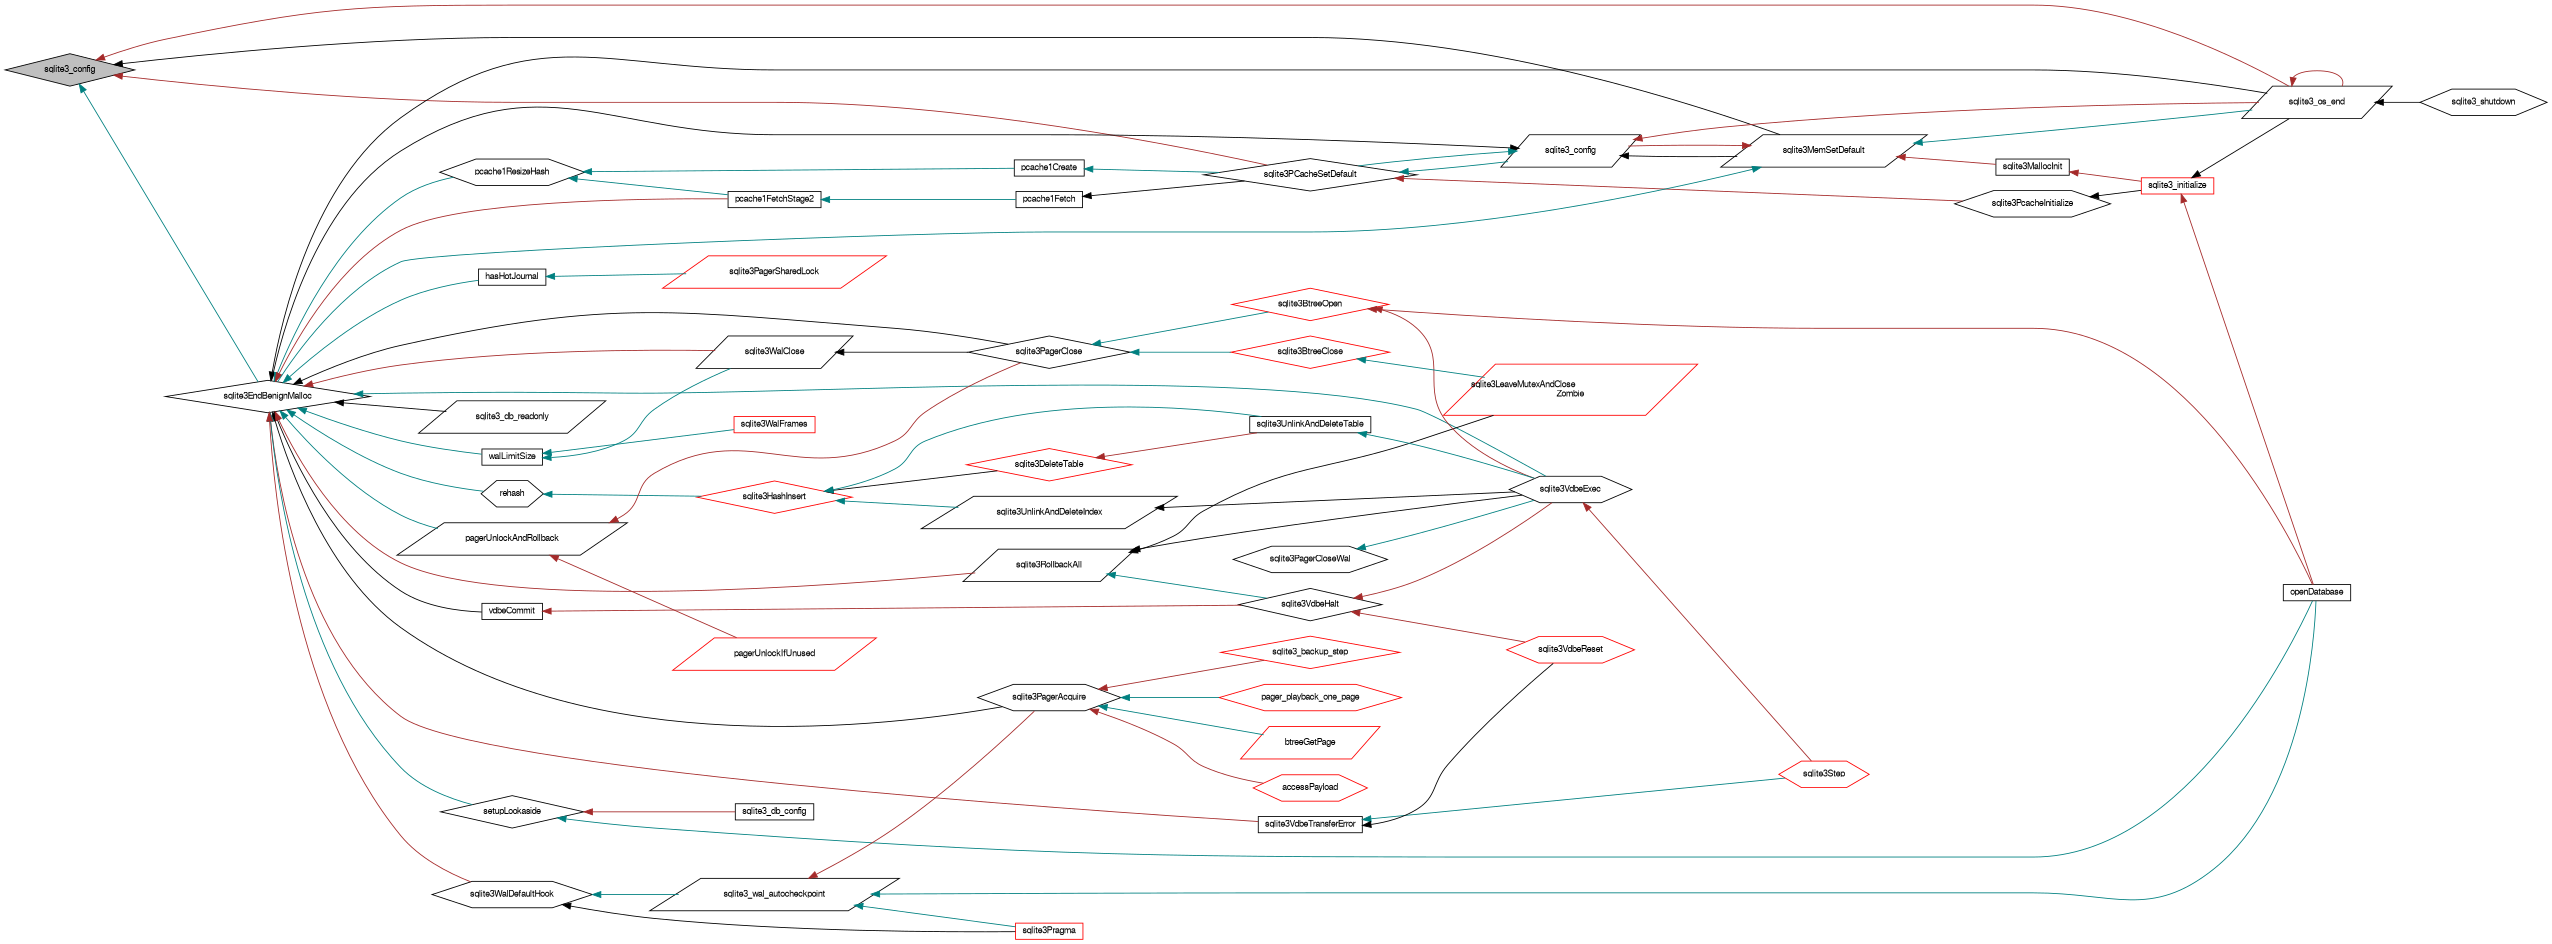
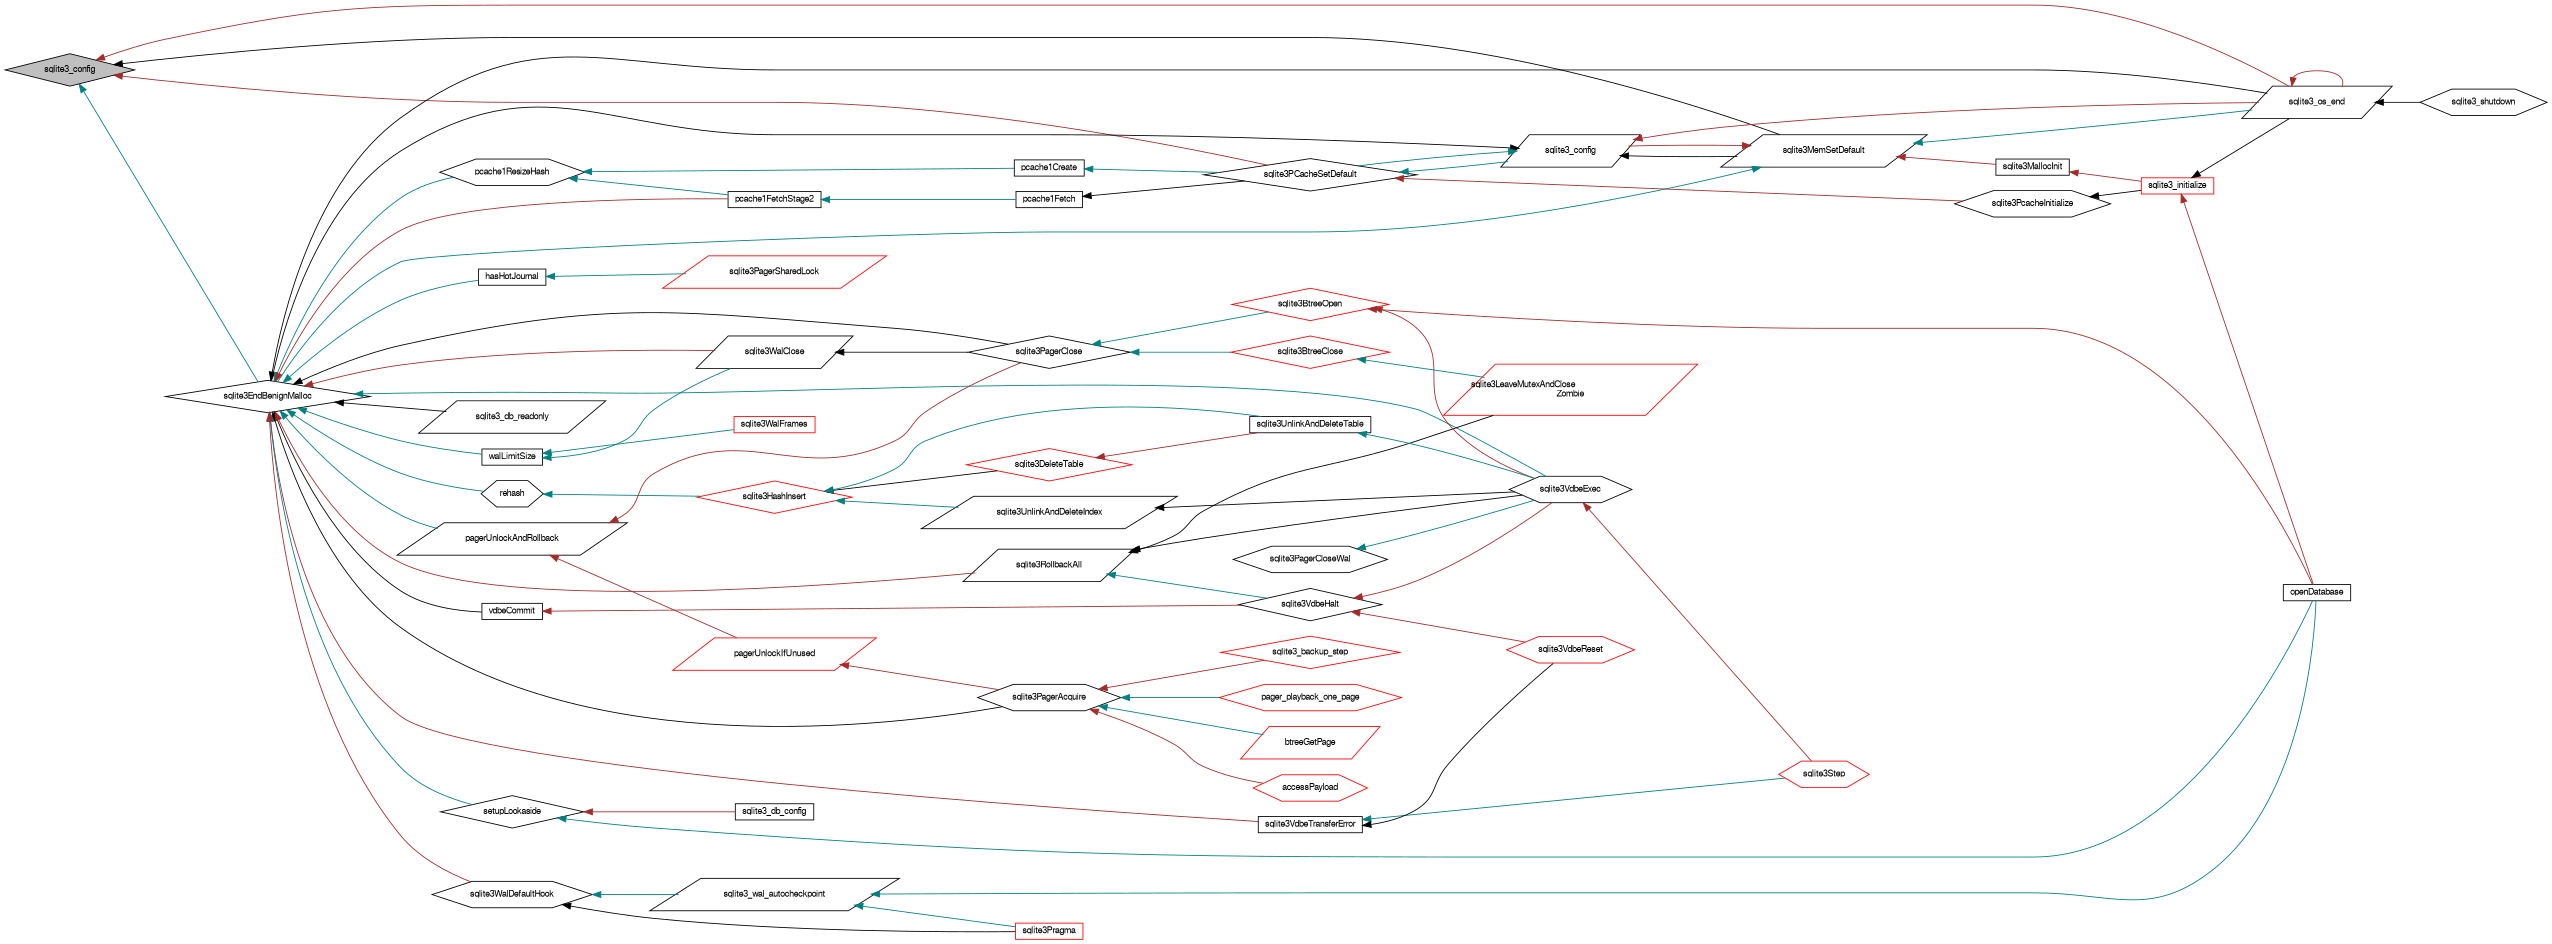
edge "sqlite3PagerAcquire" -> "sqlite3_wal_autocheckpoint": now "sqlite3PagerAcquire" -> "pagerUnlockIfUnused"
